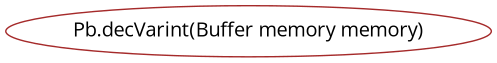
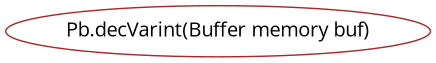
node "Pb.decVarint(Buffer memory memory)": label "Pb.decVarint(Buffer memory memory)" -> "Pb.decVarint(Buffer memory buf)"
